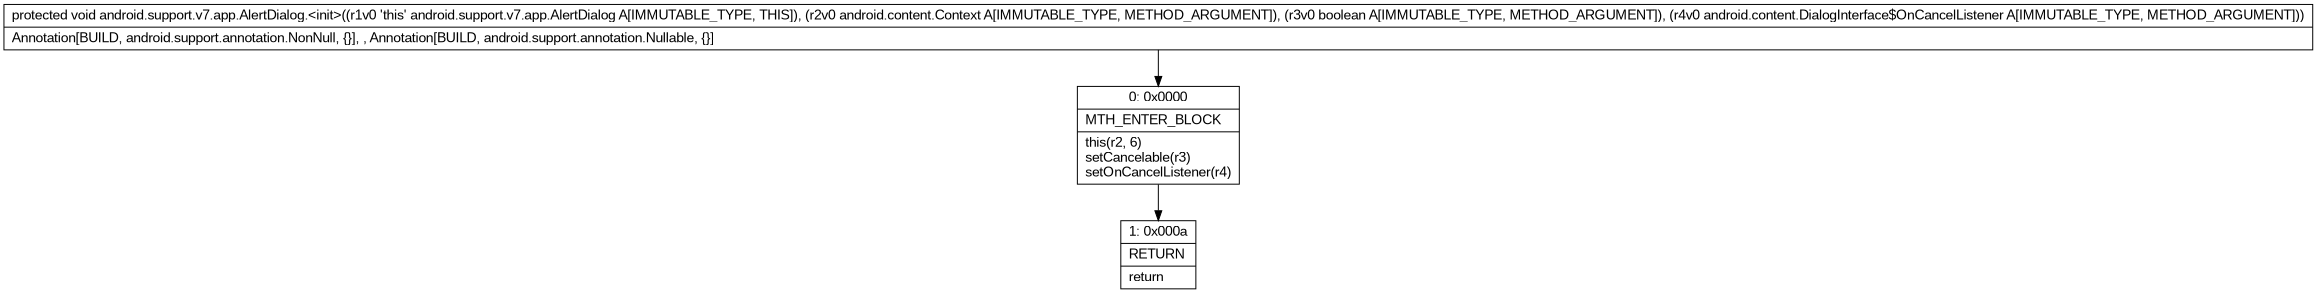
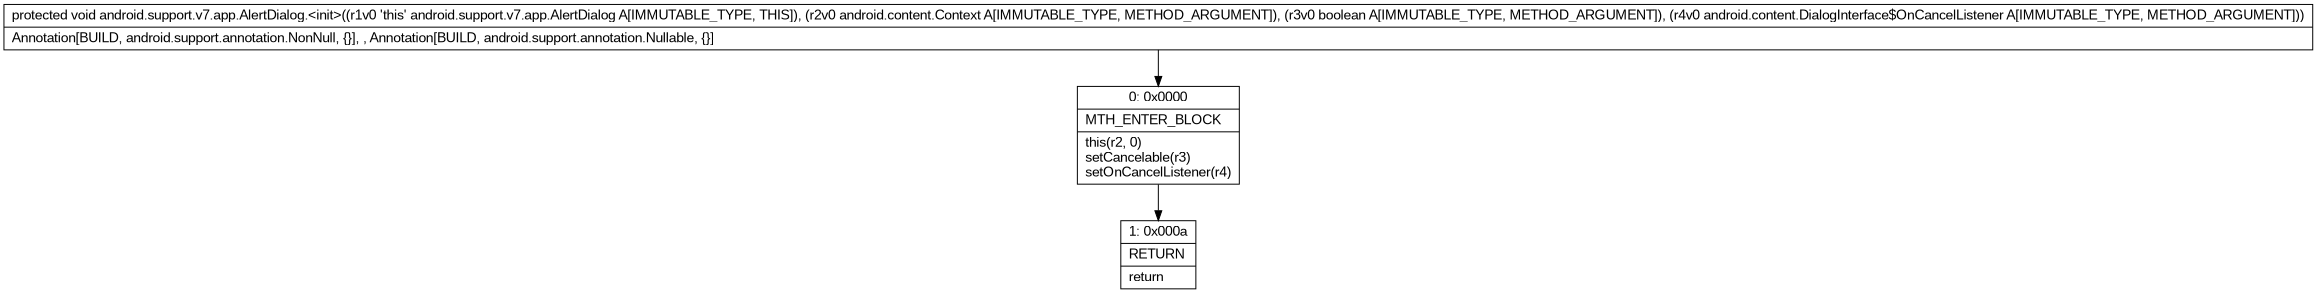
node "0: 0x0000": text "this(r2, 6)" -> "this(r2, 0)"
